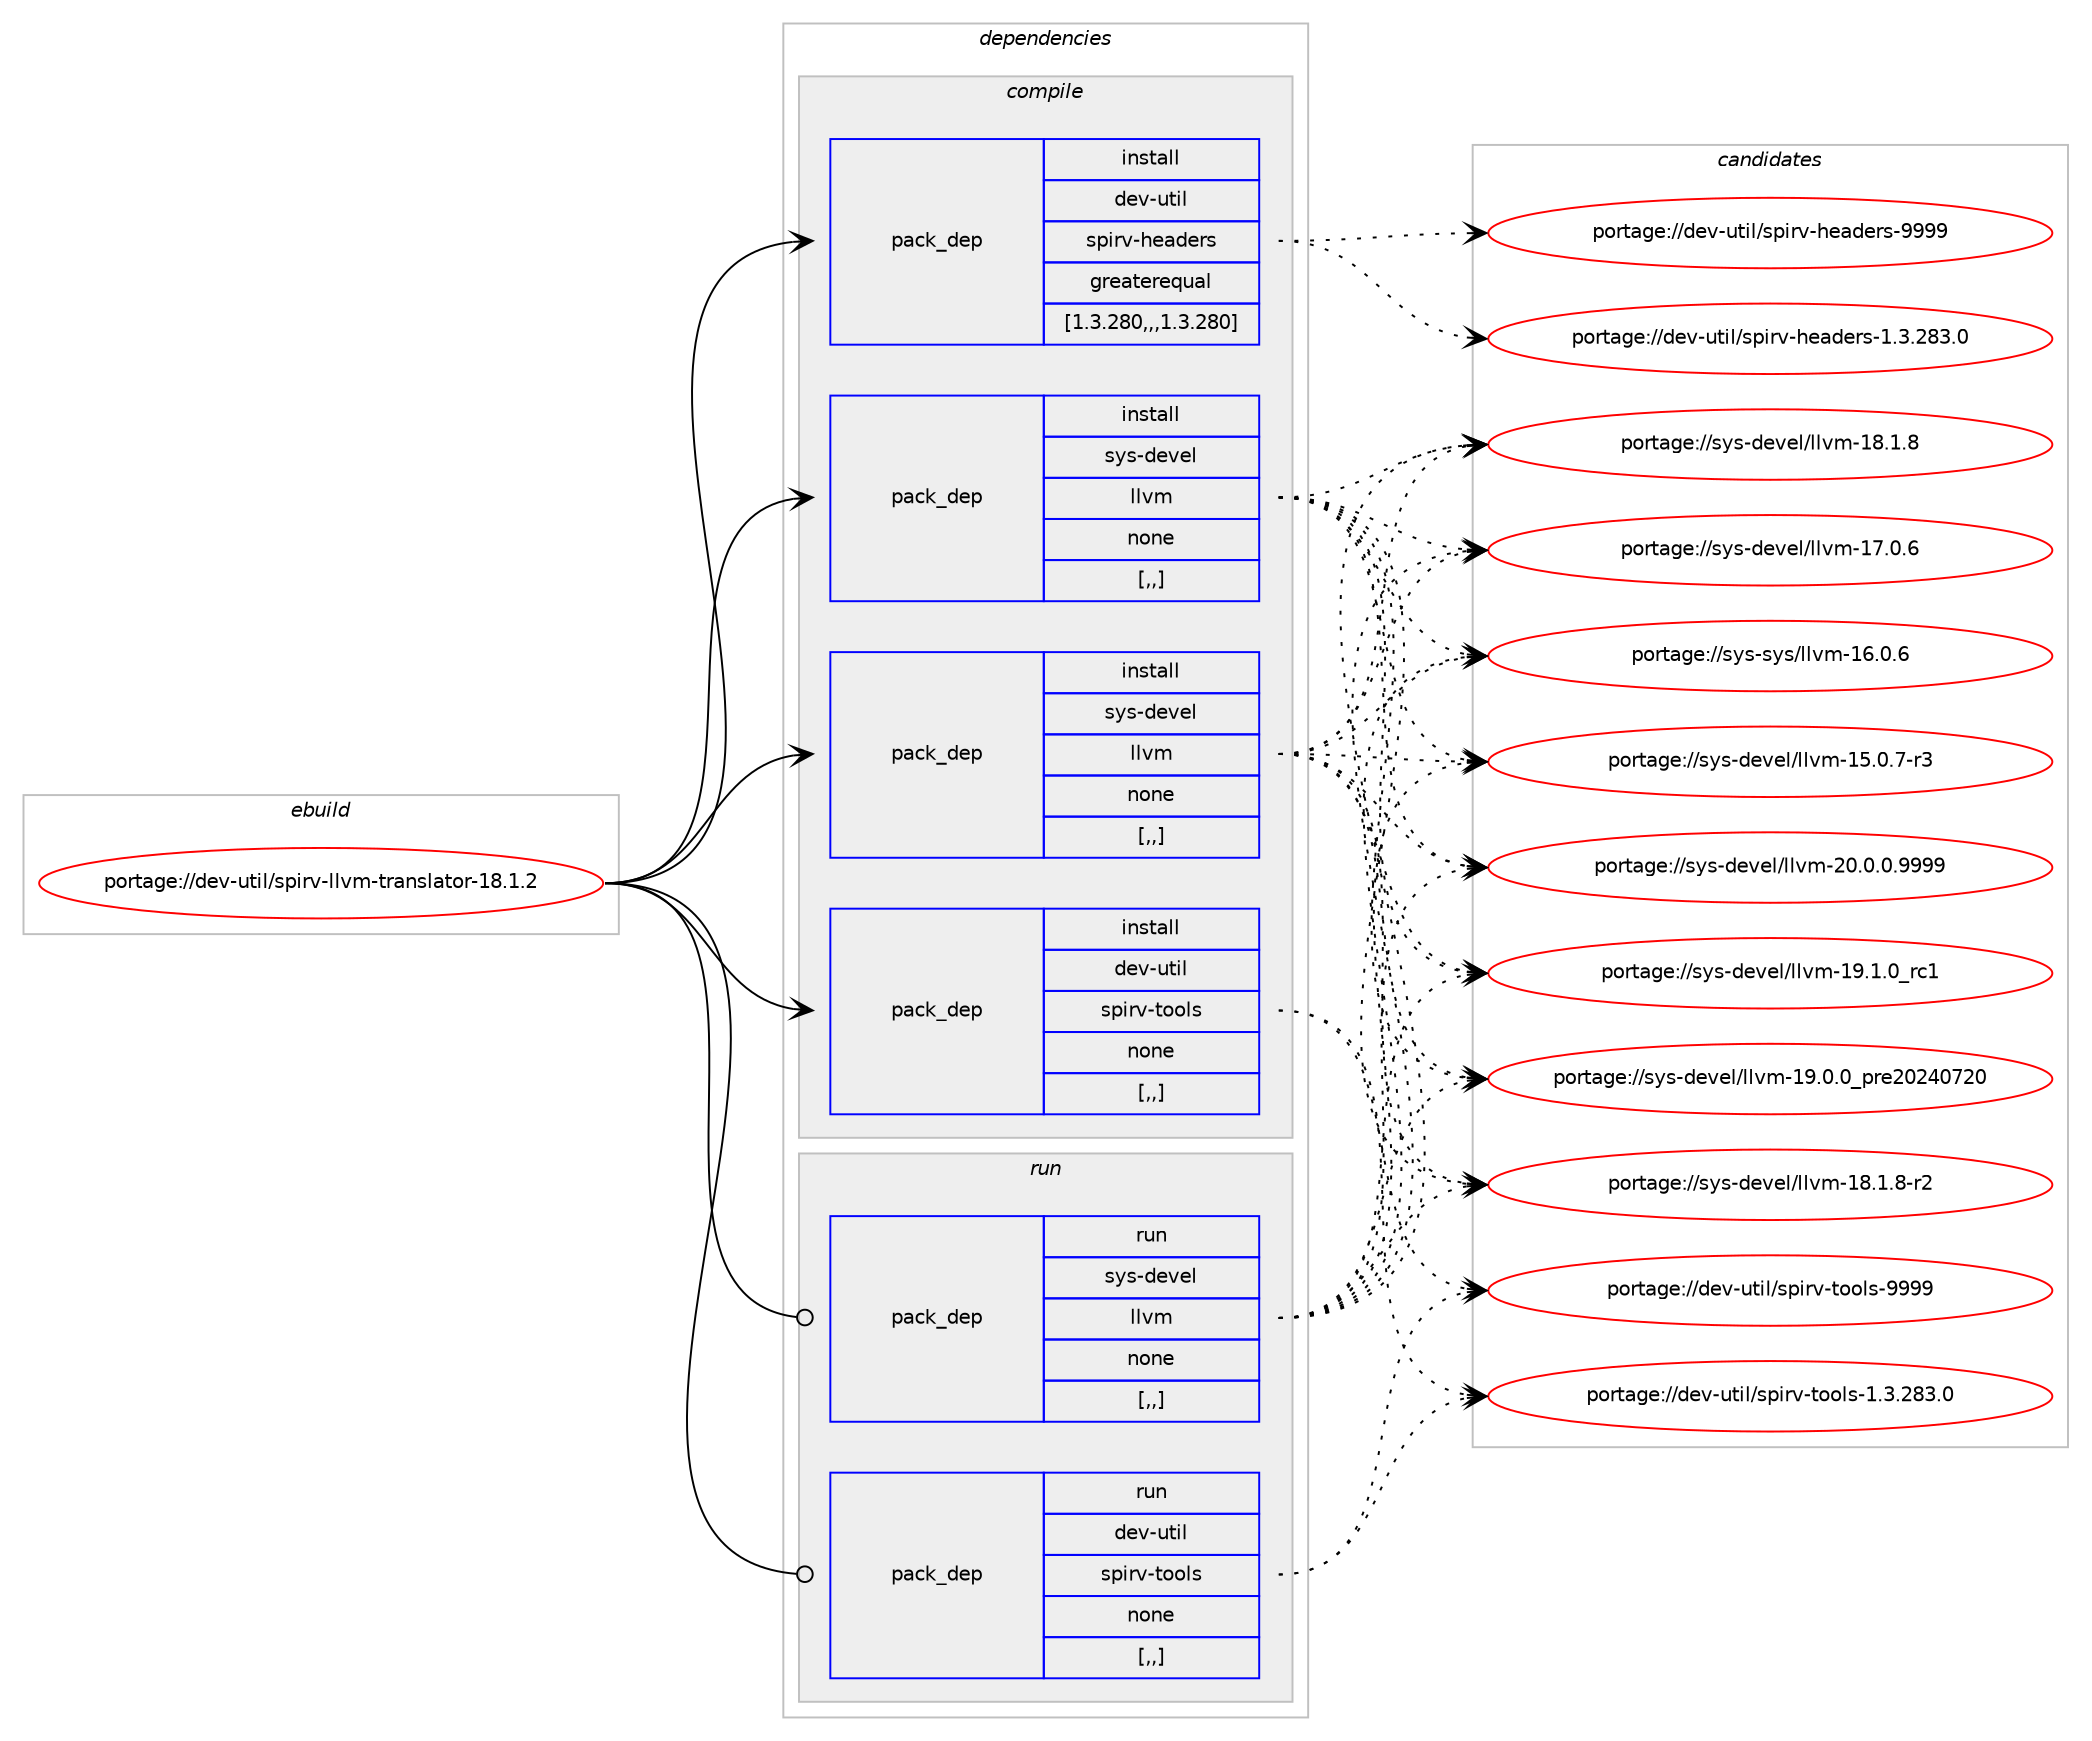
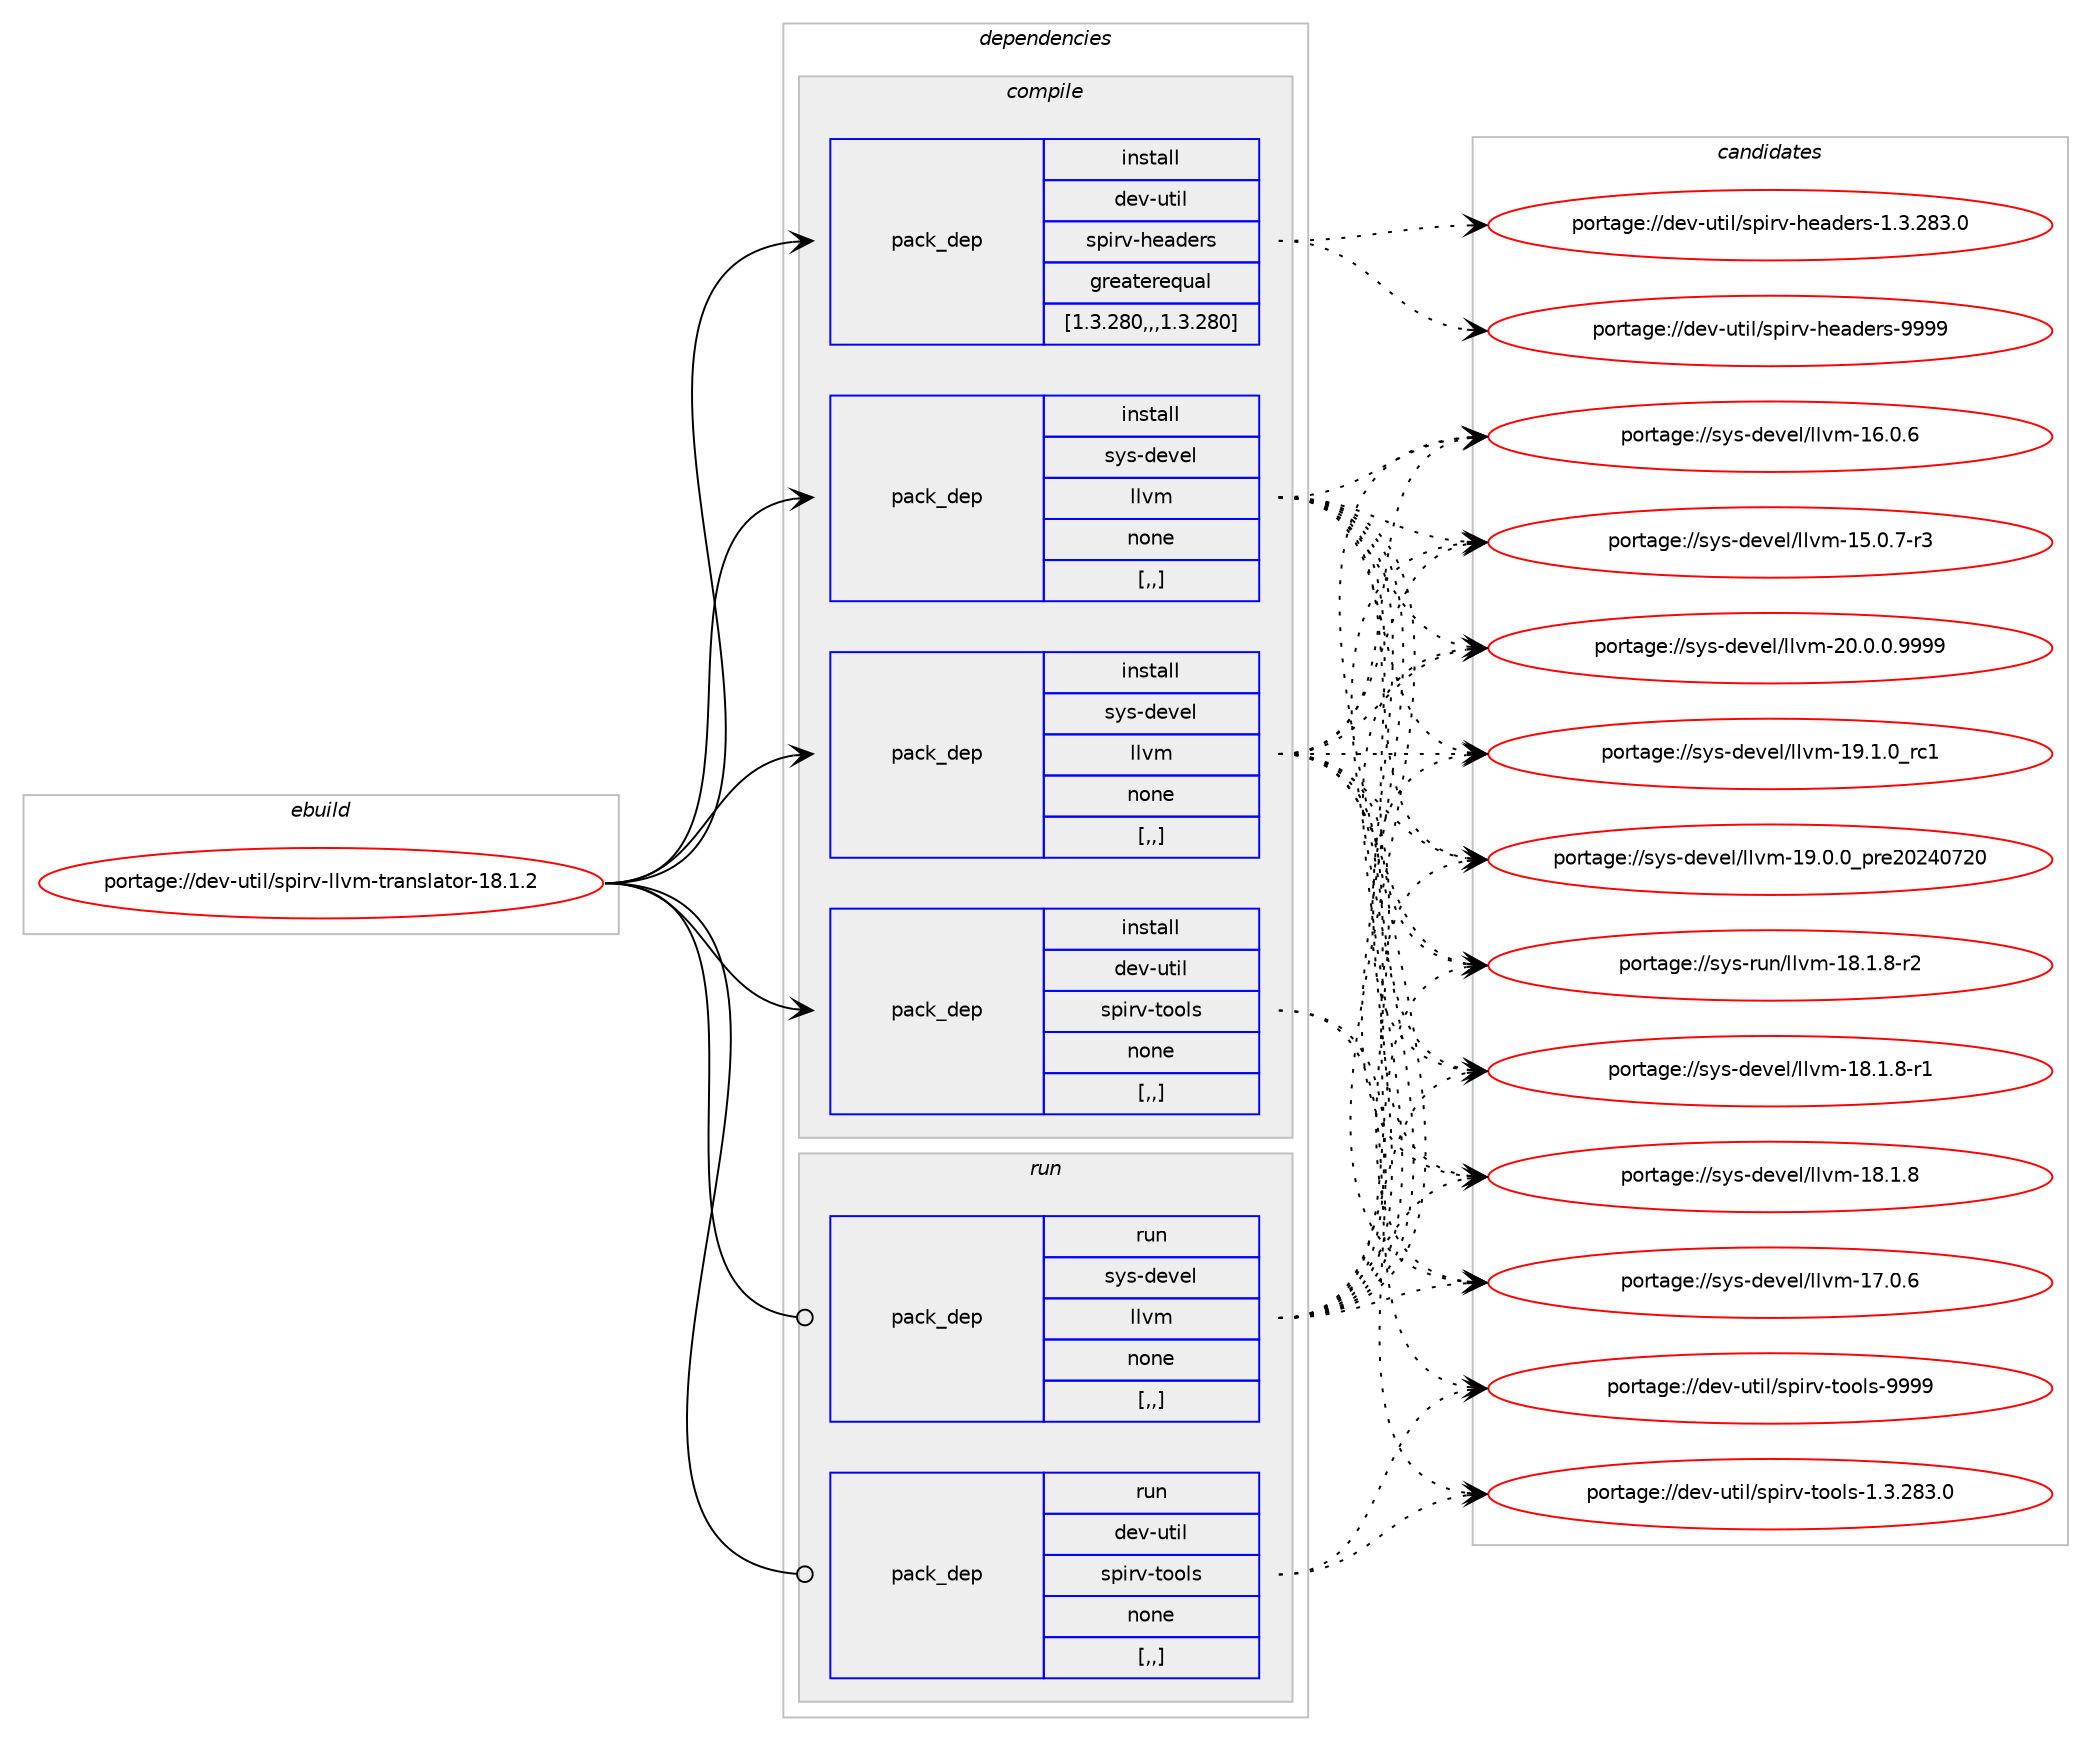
node "portage://sys-sys/llvm-16.0.6": label "portage://sys-sys/llvm-16.0.6" -> "portage://sys-devel/llvm-16.0.6"
node "portage://sys-devel/llvm-18.1.8-r1": added
node "portage://sys-devel/llvm-18.1.8-r2": label "portage://sys-devel/llvm-18.1.8-r2" -> "portage://sys-run/llvm-18.1.8-r2"
